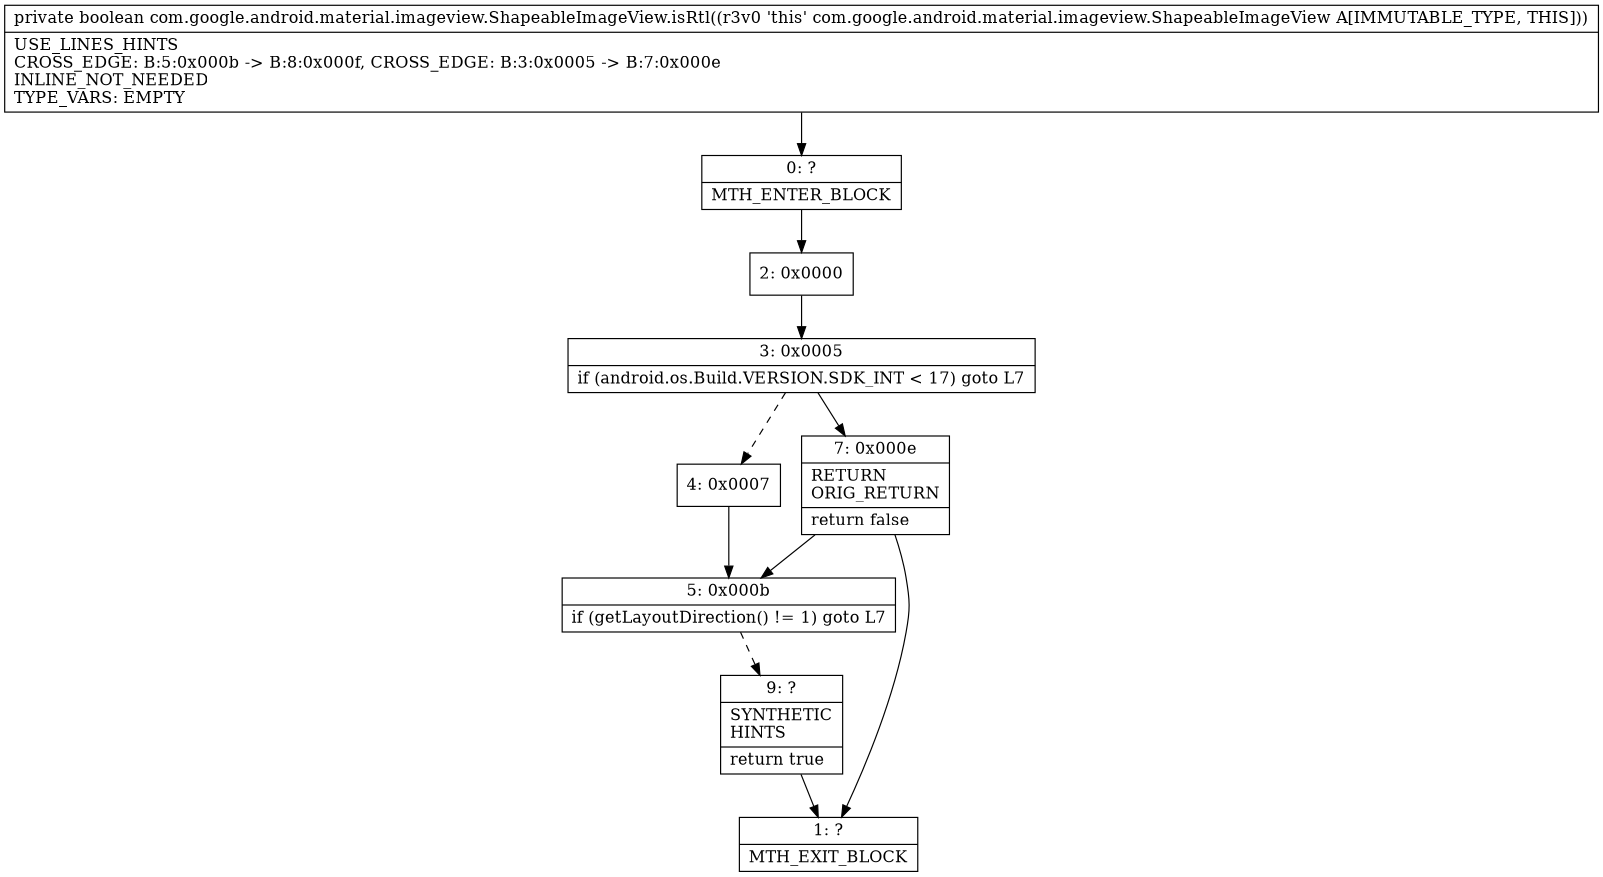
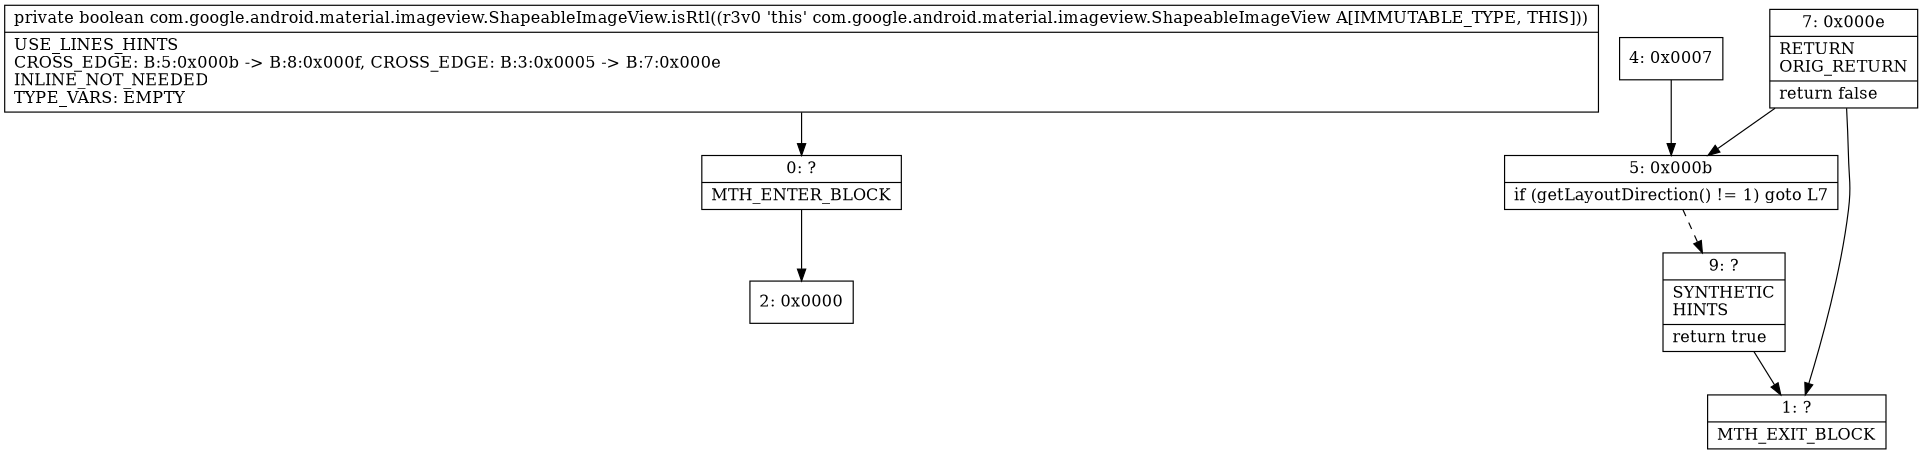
node "3: 0x0005": removed
